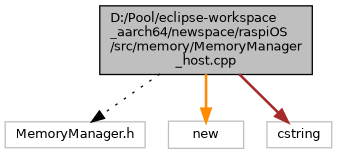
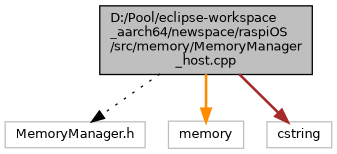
node "new": label "new" -> "memory"
